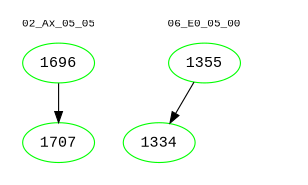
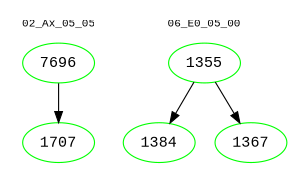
node "1696": label "1696" -> "7696"
node "1334": label "1334" -> "1384"
node "1367": added
